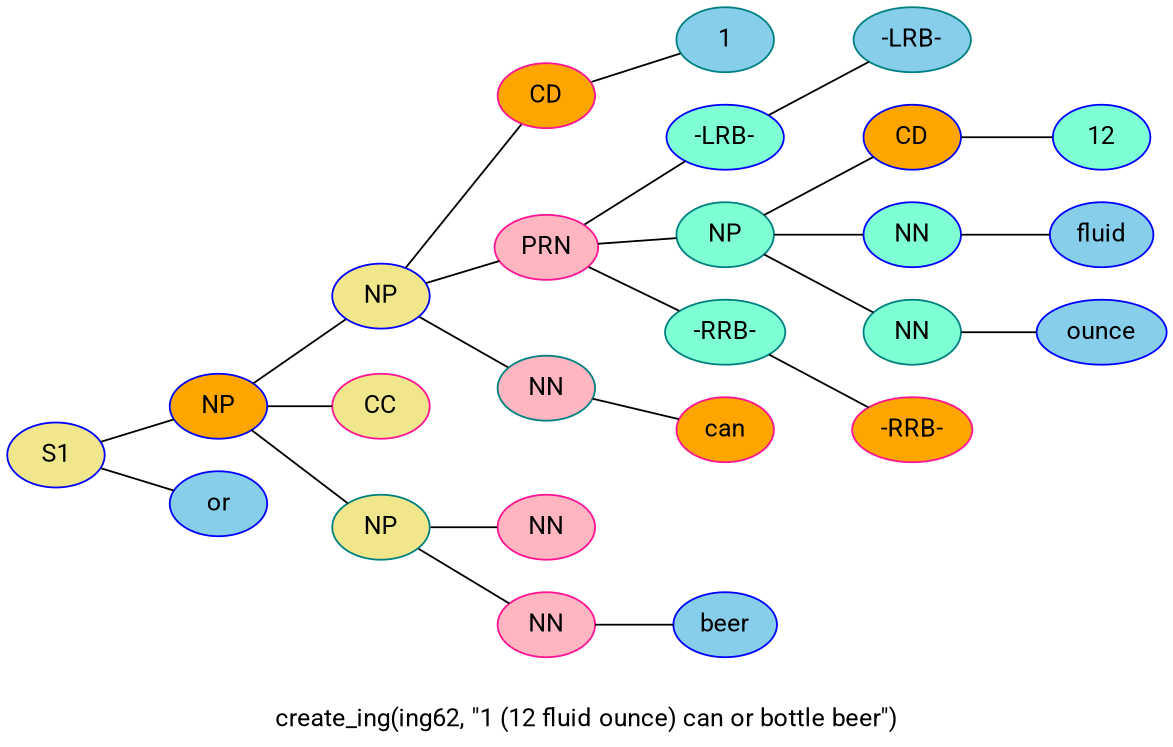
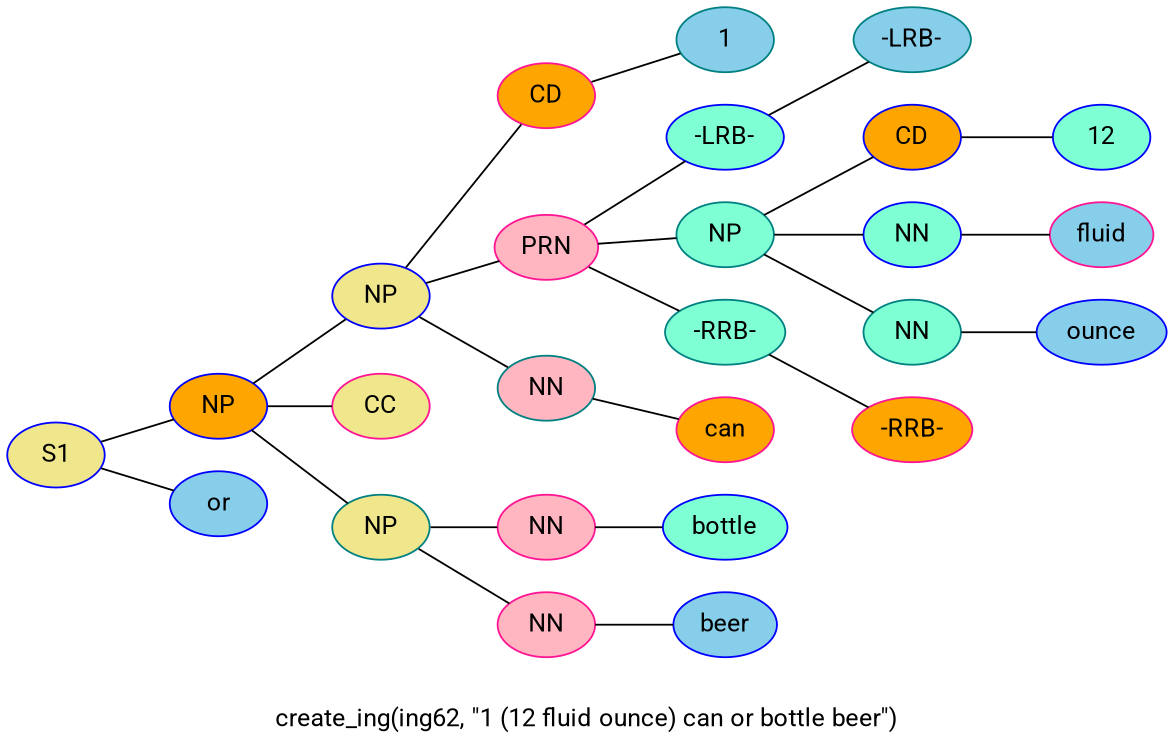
node "fluid": color blue -> deeppink
node "bottle": added
